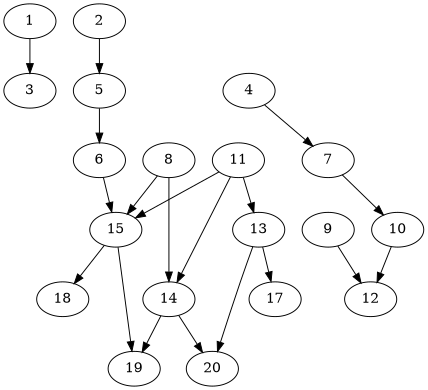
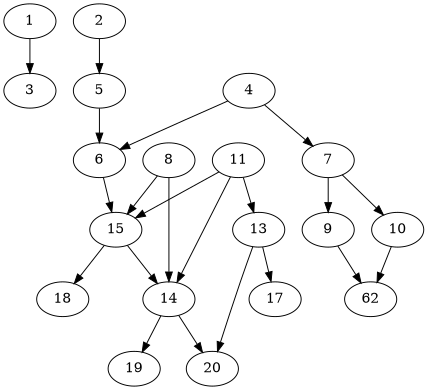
edge "4" -> "6": added
edge "7" -> "9": added
edge "15" -> "19": now "15" -> "14"
node "12": label "12" -> "62"
